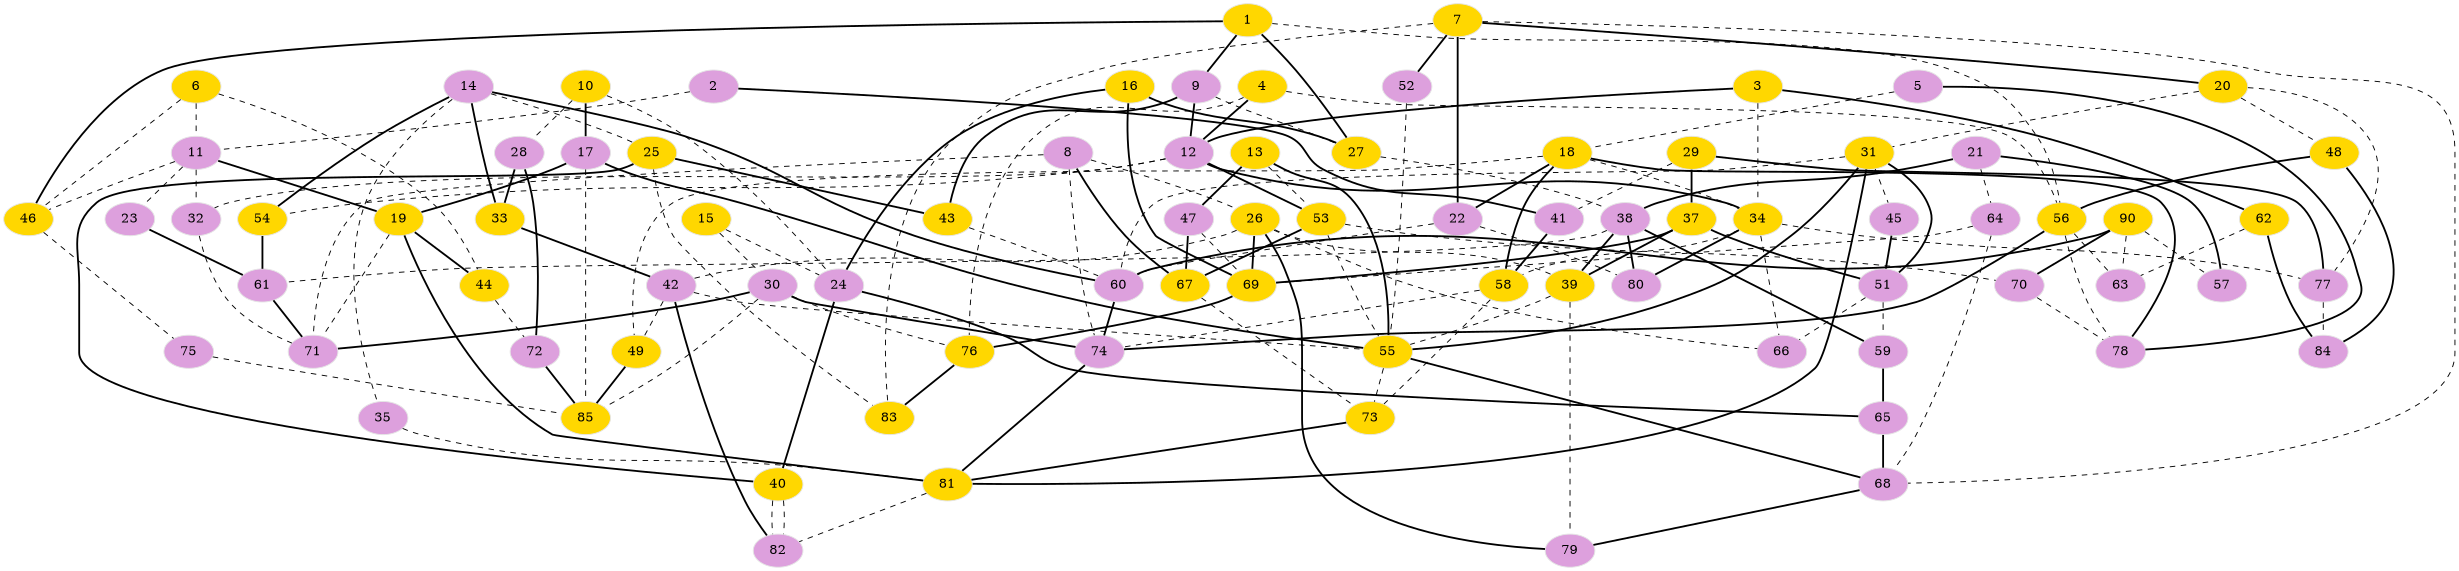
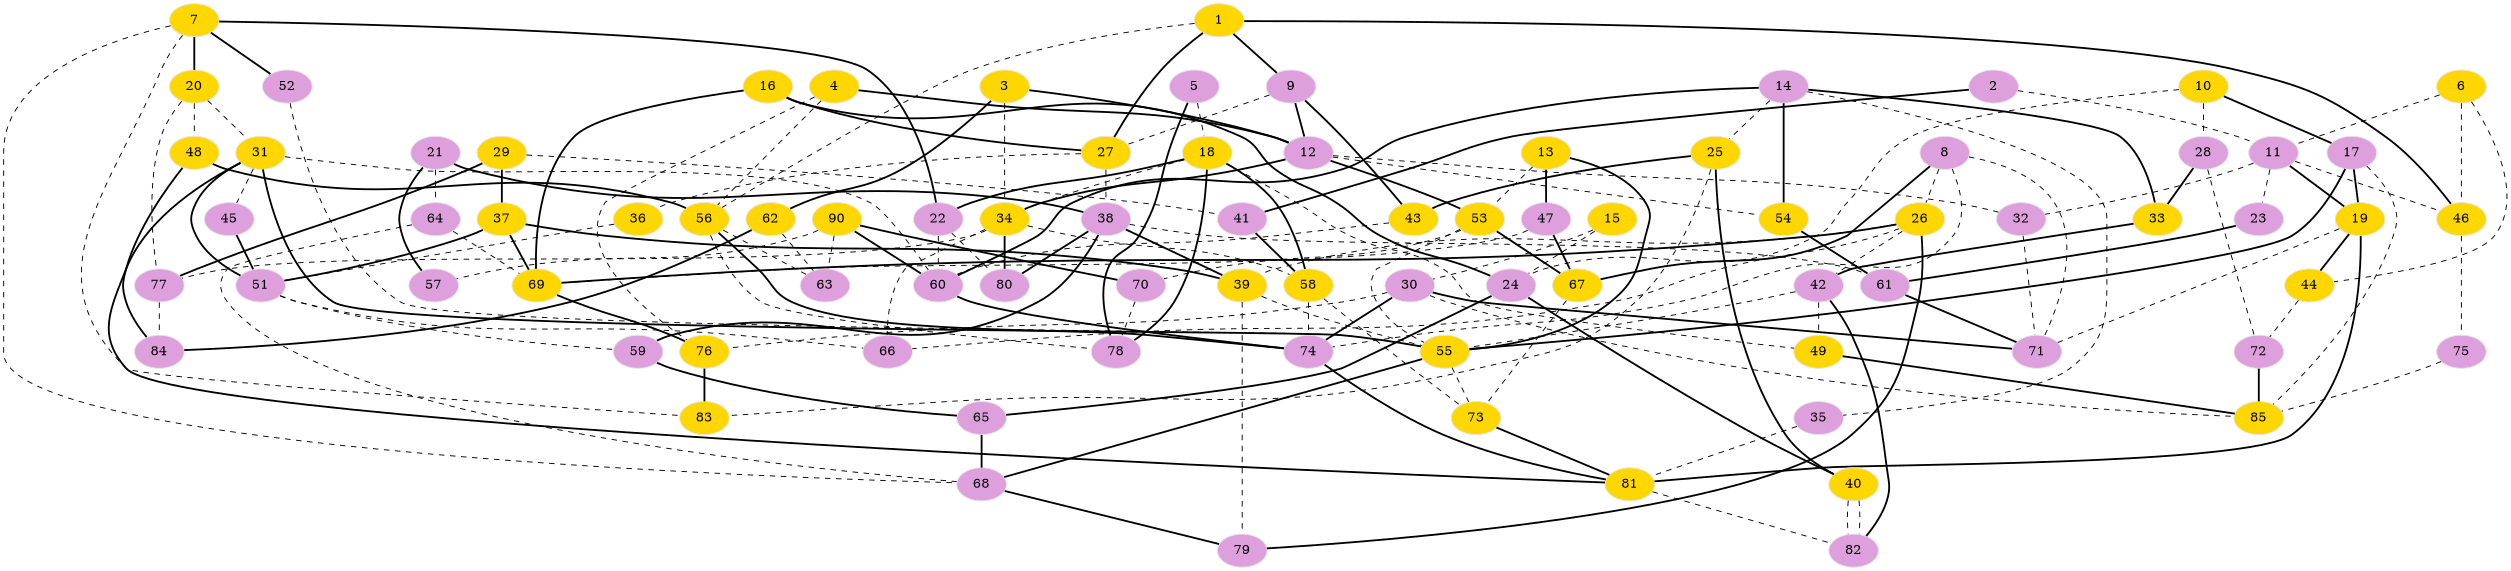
node "36": added
edge "28" -- "72": style bold -> dashed
